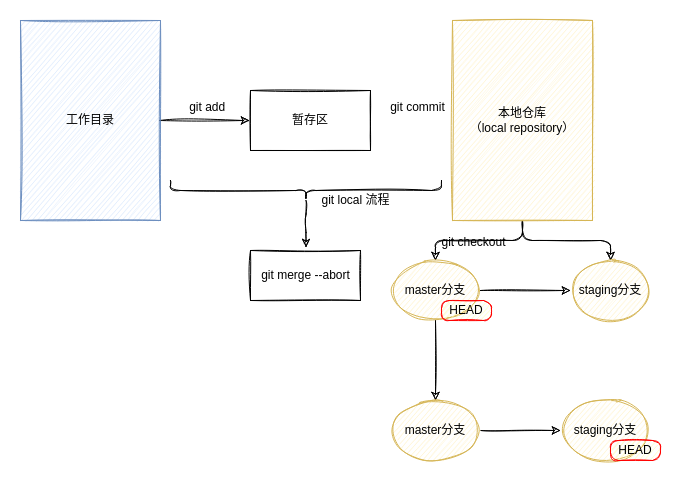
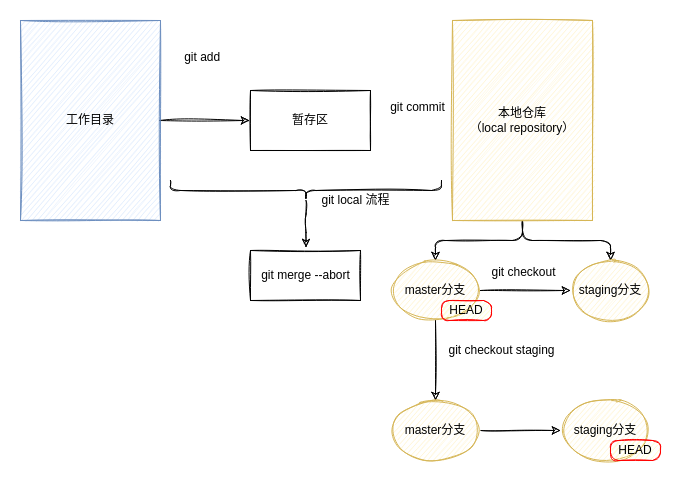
node "git add": moved (206, 108) -> (201, 58)
node "git checkout": moved (474, 243) -> (524, 273)
node "git checkout staging": added
